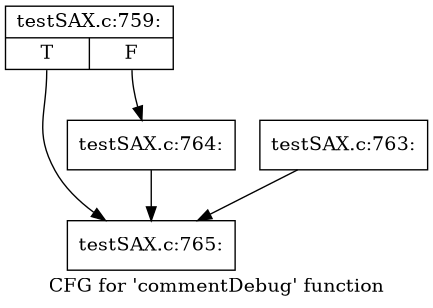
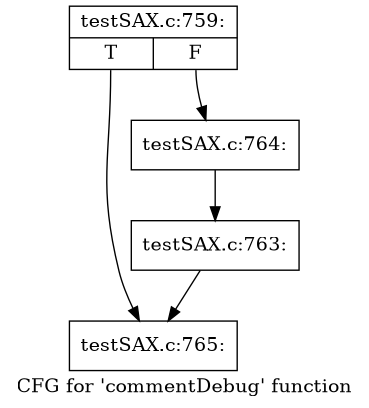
edge "testSAX.c:764:" -> "testSAX.c:765:": now "testSAX.c:764:" -> "testSAX.c:763:"
